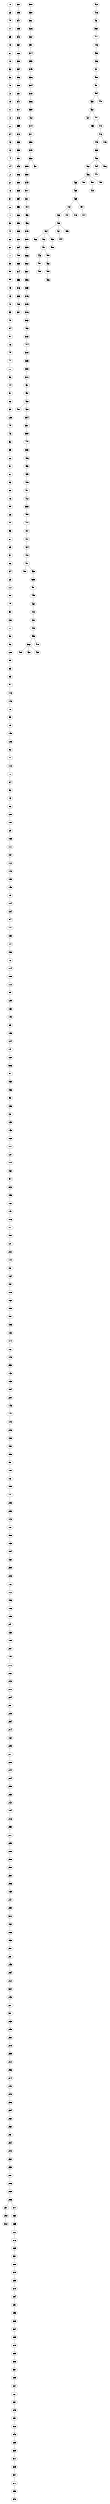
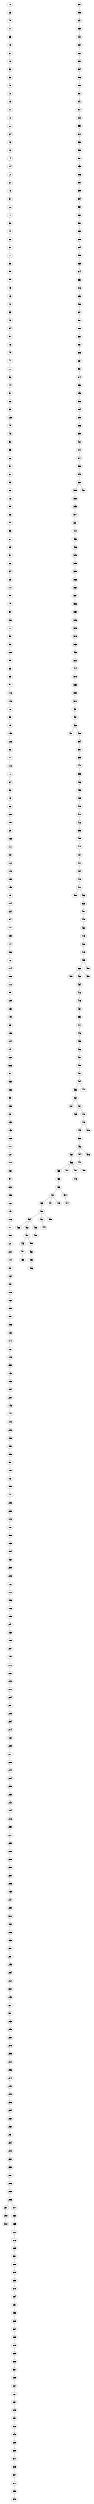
node "397": added
node "434": added
